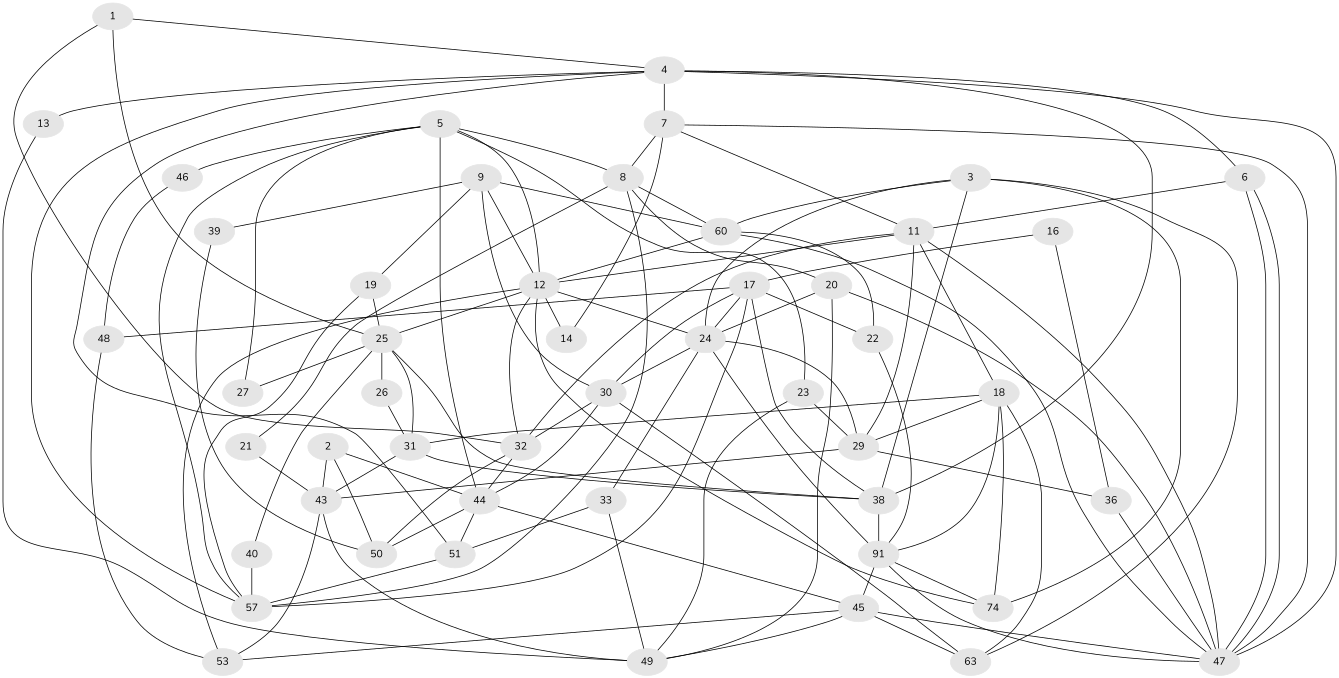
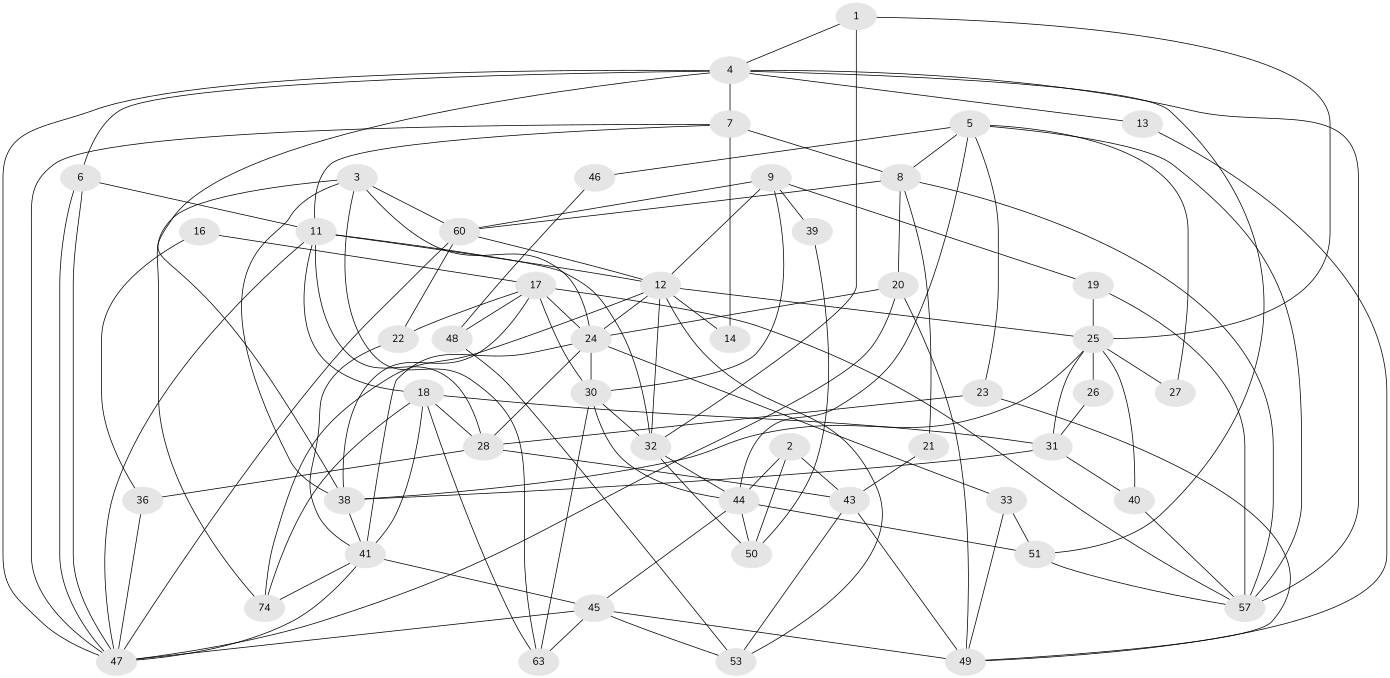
edge "5" -- "12": removed
node "29": label "29" -> "28"
edge "31" -- "43": now "31" -- "40"
node "91": label "91" -> "41"
